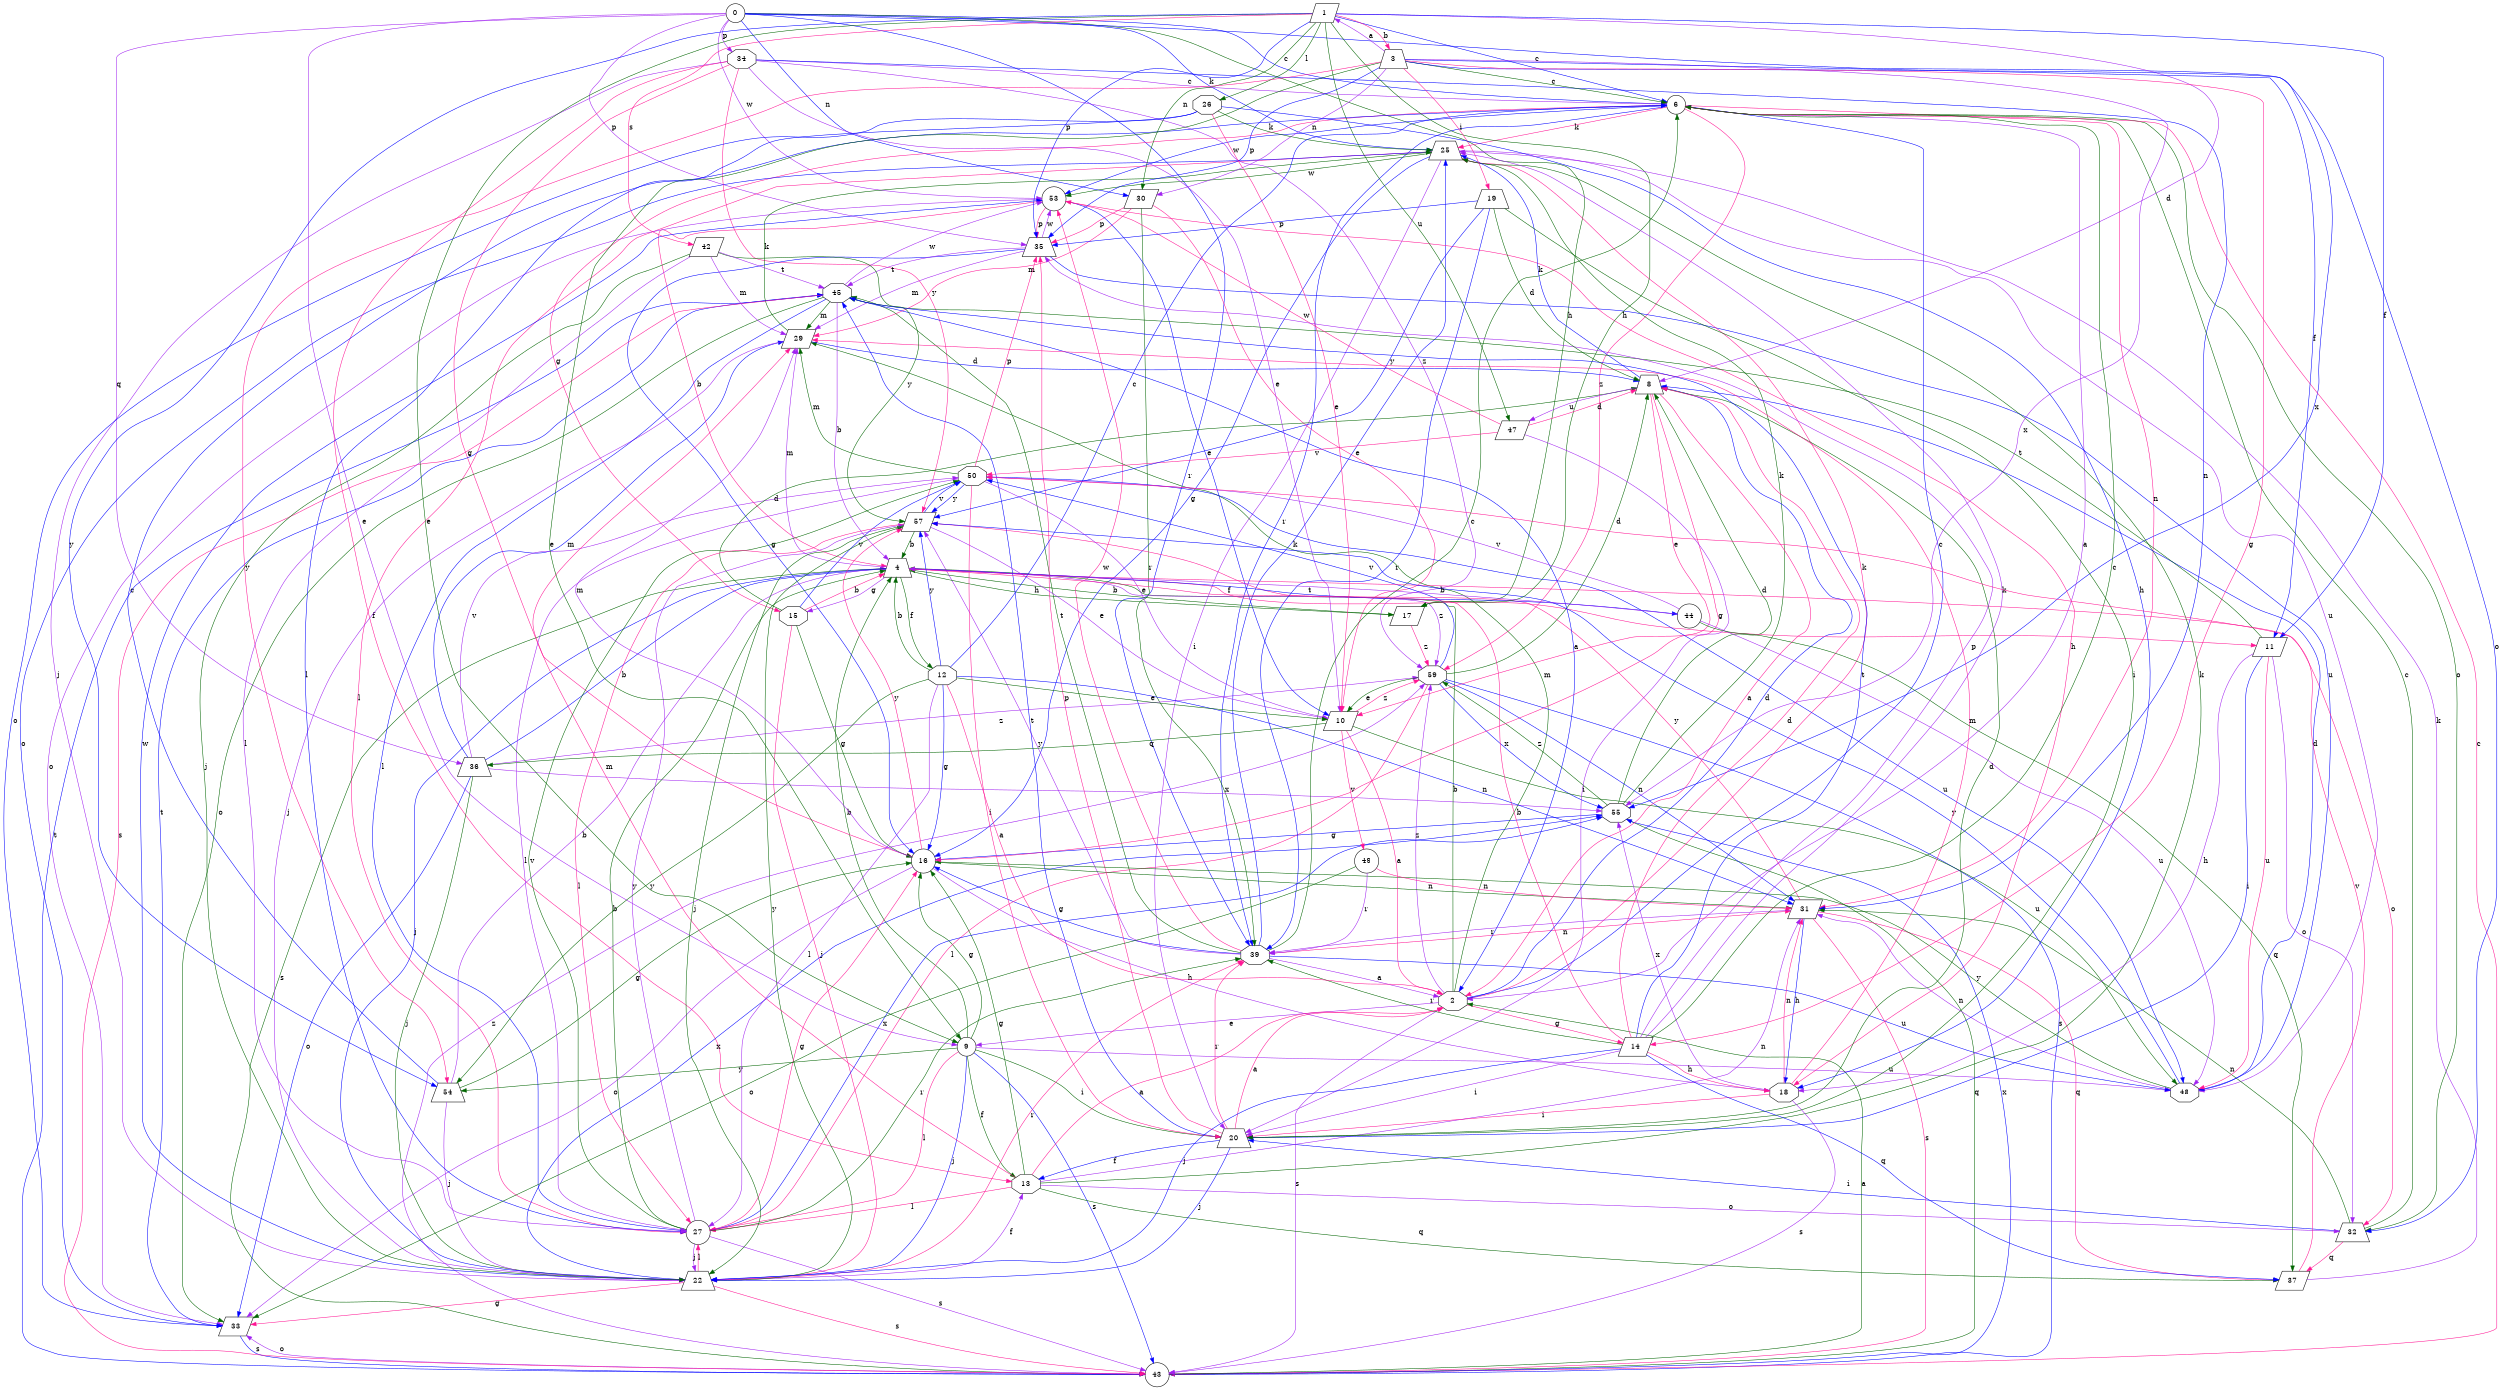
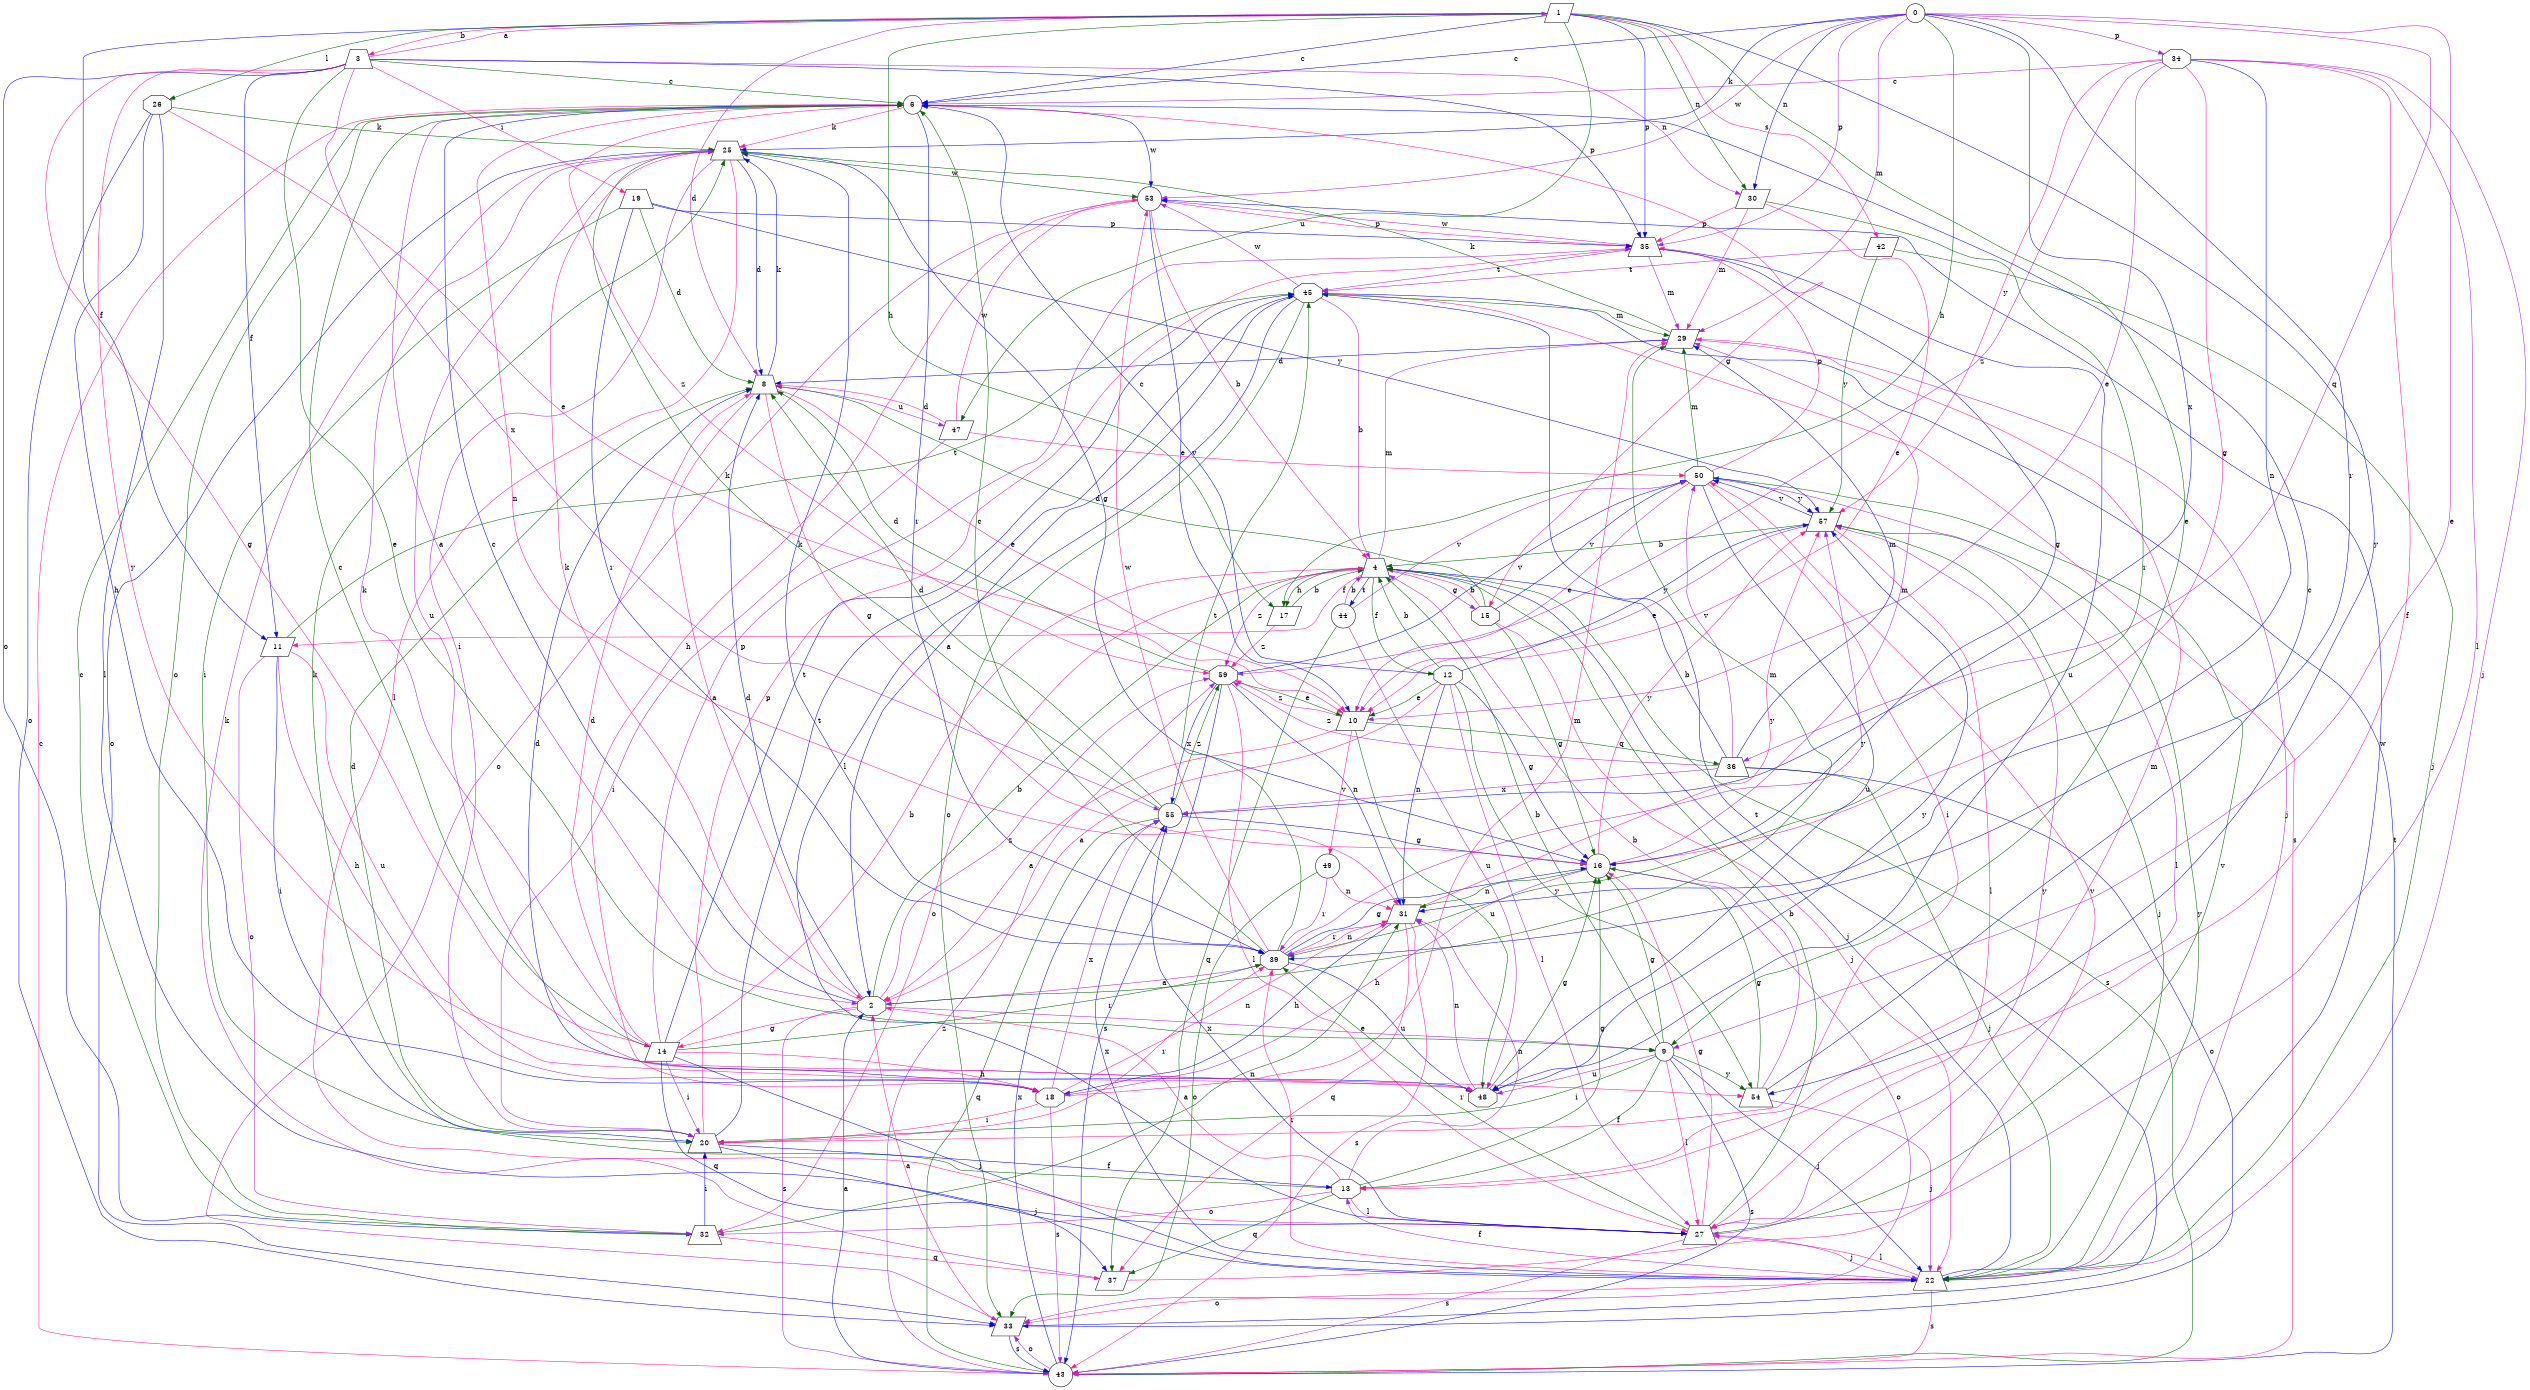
edge "25" -> "8": added, label "d"
edge "42" -> "29": now "0" -> "29"
edge "42" -> "27": now "34" -> "27"
node "55": shape octagon -> circle
edge "48" -> "16": label "y" -> "g"
edge "20" -> "2": now "33" -> "2"
node "27": shape circle -> trapezium
edge "22" -> "33": label "g" -> "o"
edge "43" -> "2": color darkgreen -> blue
